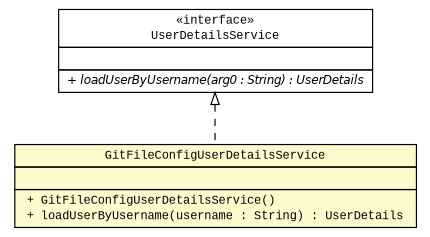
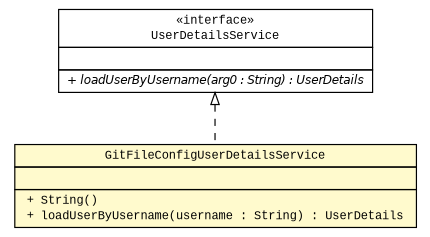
node "GitFileConfigUserDetailsService": text "+ GitFileConfigUserDetailsService()" -> "+ String()"
